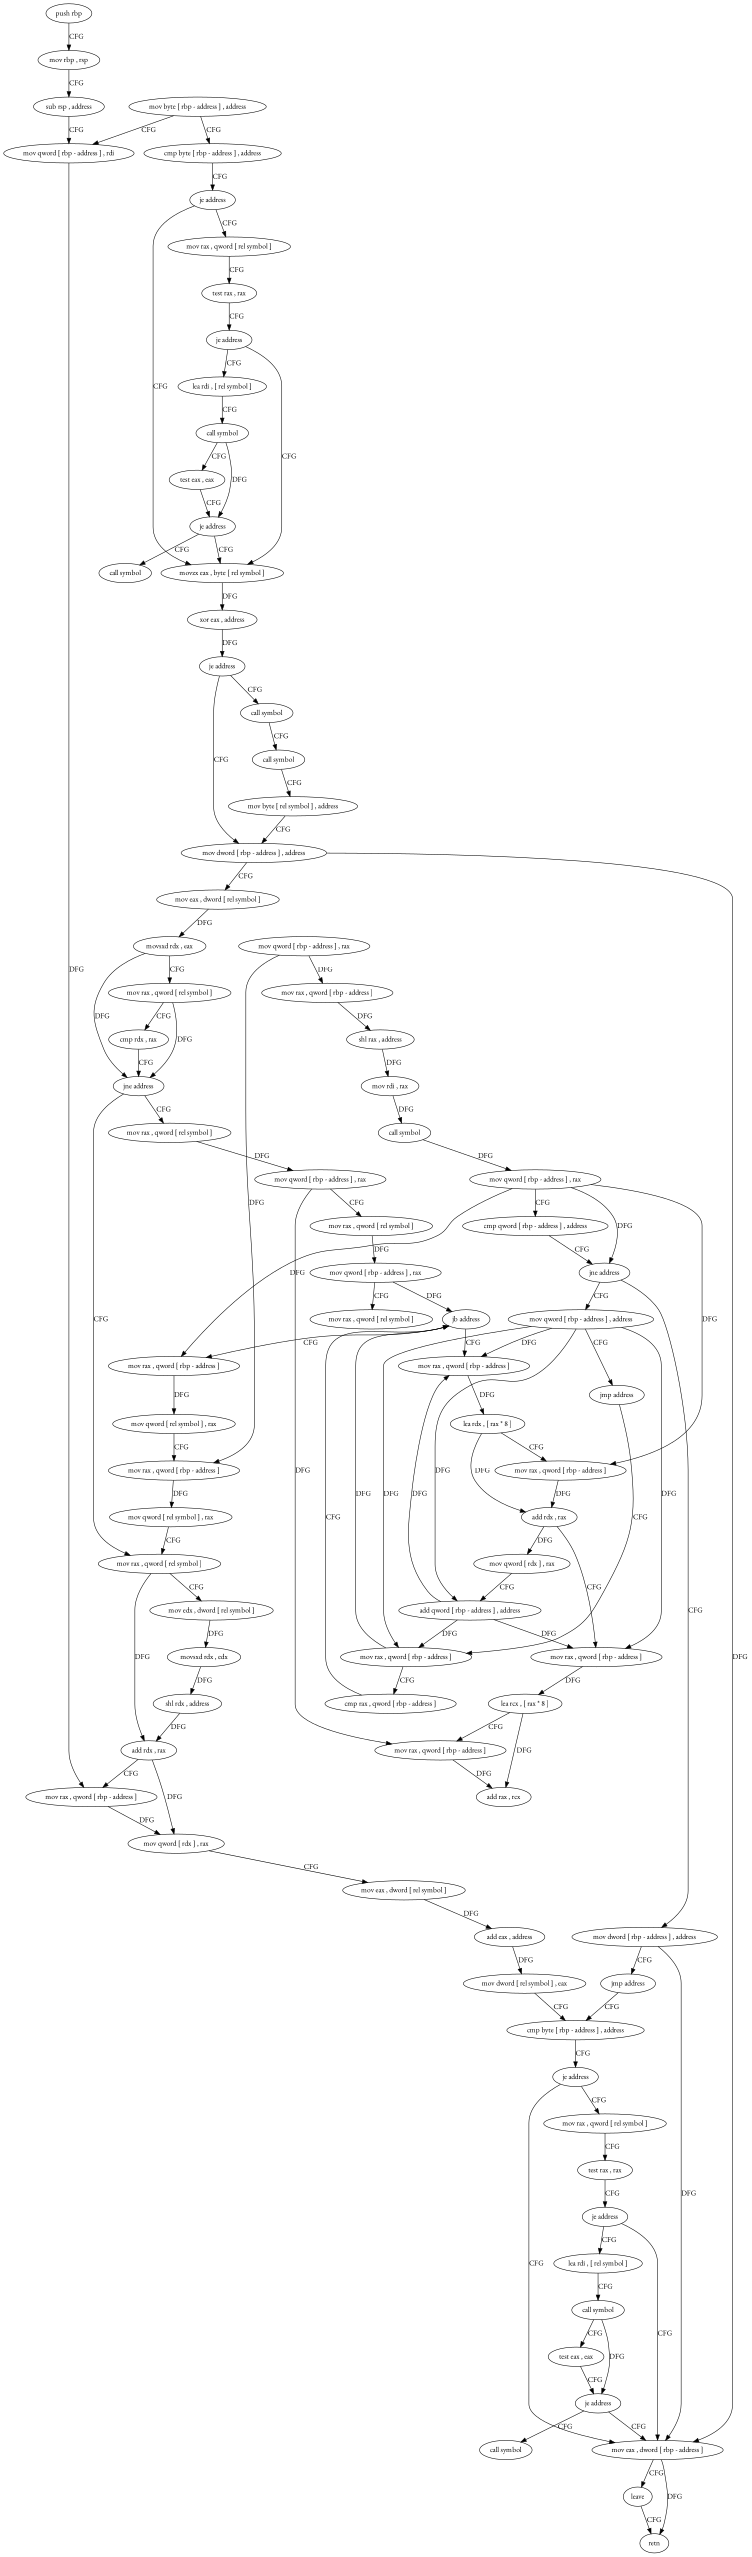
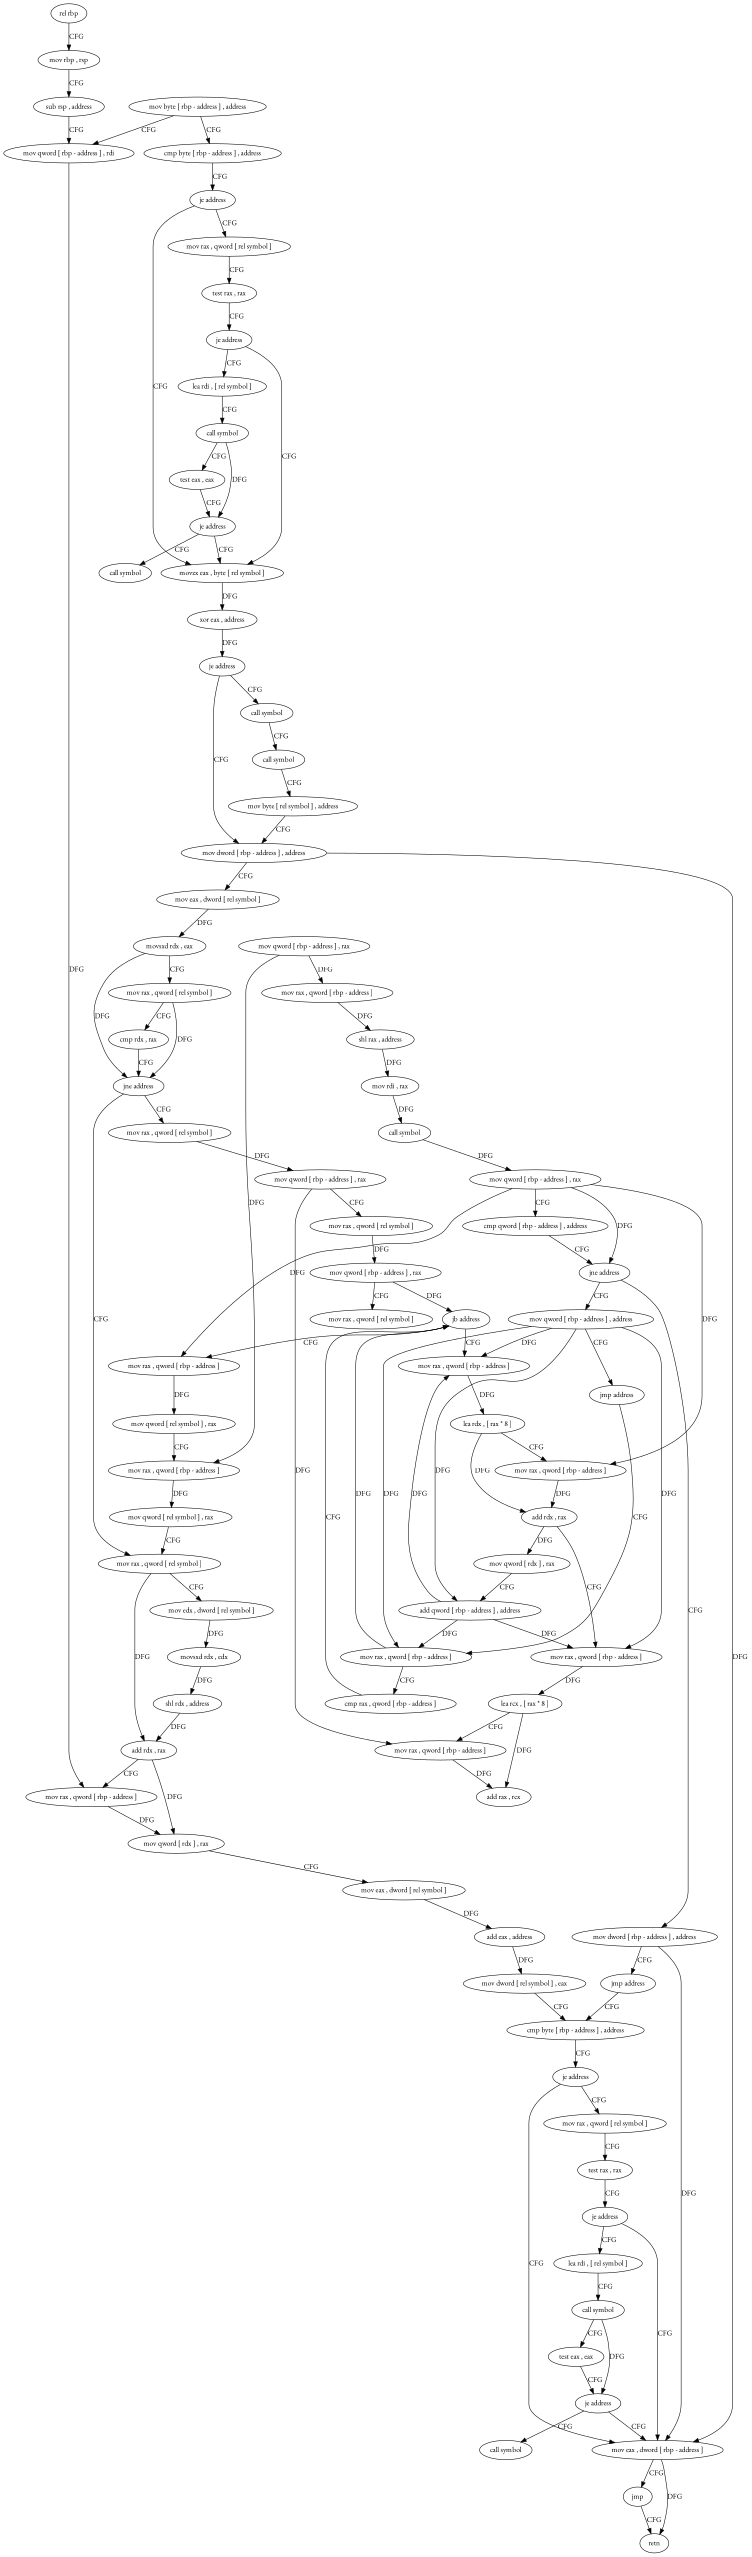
node "push rbp": label "push rbp" -> "rel rbp"
node "leave": label "leave" -> "jmp"
